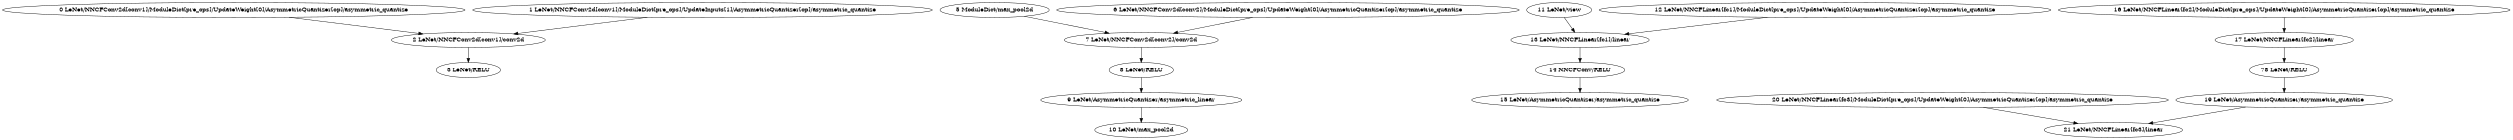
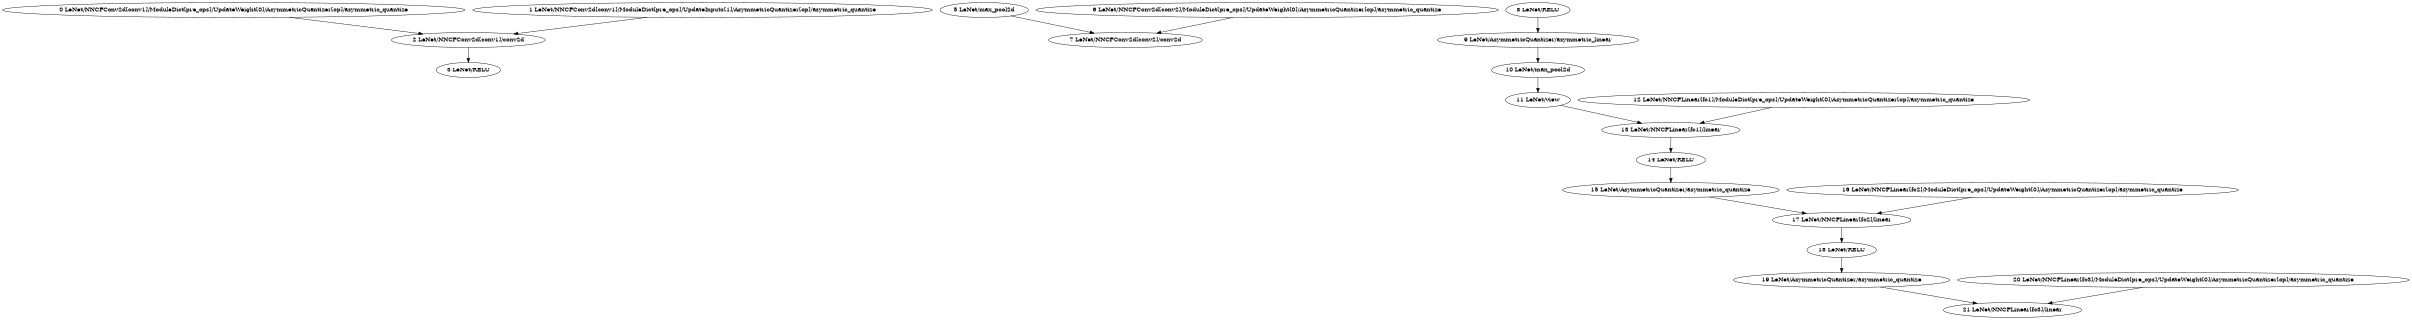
node "5 ModuleDict/max_pool2d": label "5 ModuleDict/max_pool2d" -> "5 LeNet/max_pool2d"
edge "7 LeNet/NNCFConv2d[conv2]/conv2d" -> "8 LeNet/RELU": removed
node "14 NNCFConv/RELU": label "14 NNCFConv/RELU" -> "14 LeNet/RELU"
node "78 LeNet/RELU": label "78 LeNet/RELU" -> "18 LeNet/RELU"
edge "10 LeNet/max_pool2d" -> "11 LeNet/view": added
edge "15 LeNet/AsymmetricQuantizer/asymmetric_quantize" -> "17 LeNet/NNCFLinear[fc2]/linear": added
